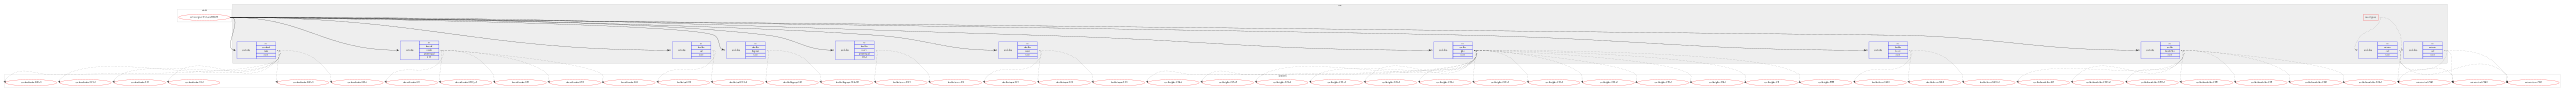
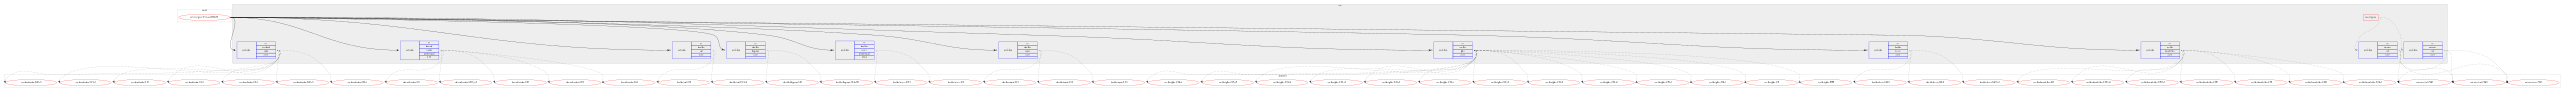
node "sys-devel/make-4.0-r1": added
